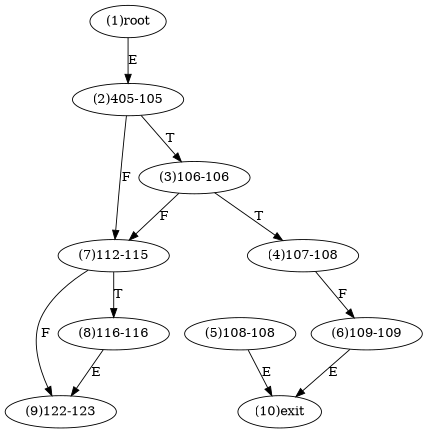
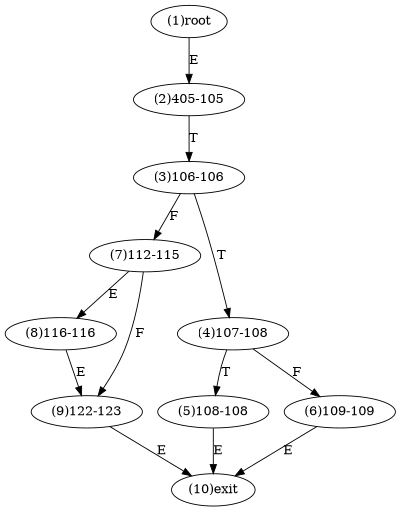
edge "(2)405-105" -> "(7)112-115": removed, label "F"
edge "(7)112-115" -> "(8)116-116": label "T" -> "E"
edge "(4)107-108" -> "(5)108-108": added, label "T"
edge "(9)122-123" -> "(10)exit": added, label "E"
